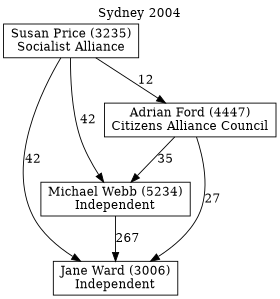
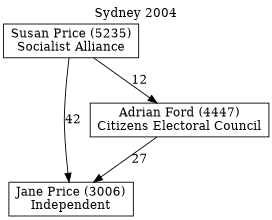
node "Susan Price (3235) Socialist Alliance": label "Susan Price (3235) Socialist Alliance" -> "Susan Price (5235) Socialist Alliance"
node "Adrian Ford (4447) Citizens Alliance Council": label "Adrian Ford (4447) Citizens Alliance Council" -> "Adrian Ford (4447) Citizens Electoral Council"
node "Michael Webb (5234) Independent": removed
node "Jane Ward (3006) Independent": label "Jane Ward (3006) Independent" -> "Jane Price (3006) Independent"
